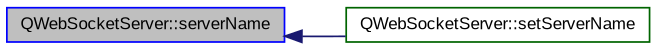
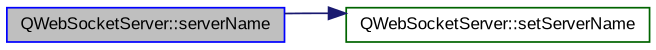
edge "QWebSocketServer::setServerName" -> "QWebSocketServer::serverName": reversed
